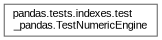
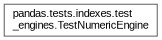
node "pandas.tests.indexes.test _pandas.TestNumericEngine": label "pandas.tests.indexes.test _pandas.TestNumericEngine" -> "pandas.tests.indexes.test _engines.TestNumericEngine"
